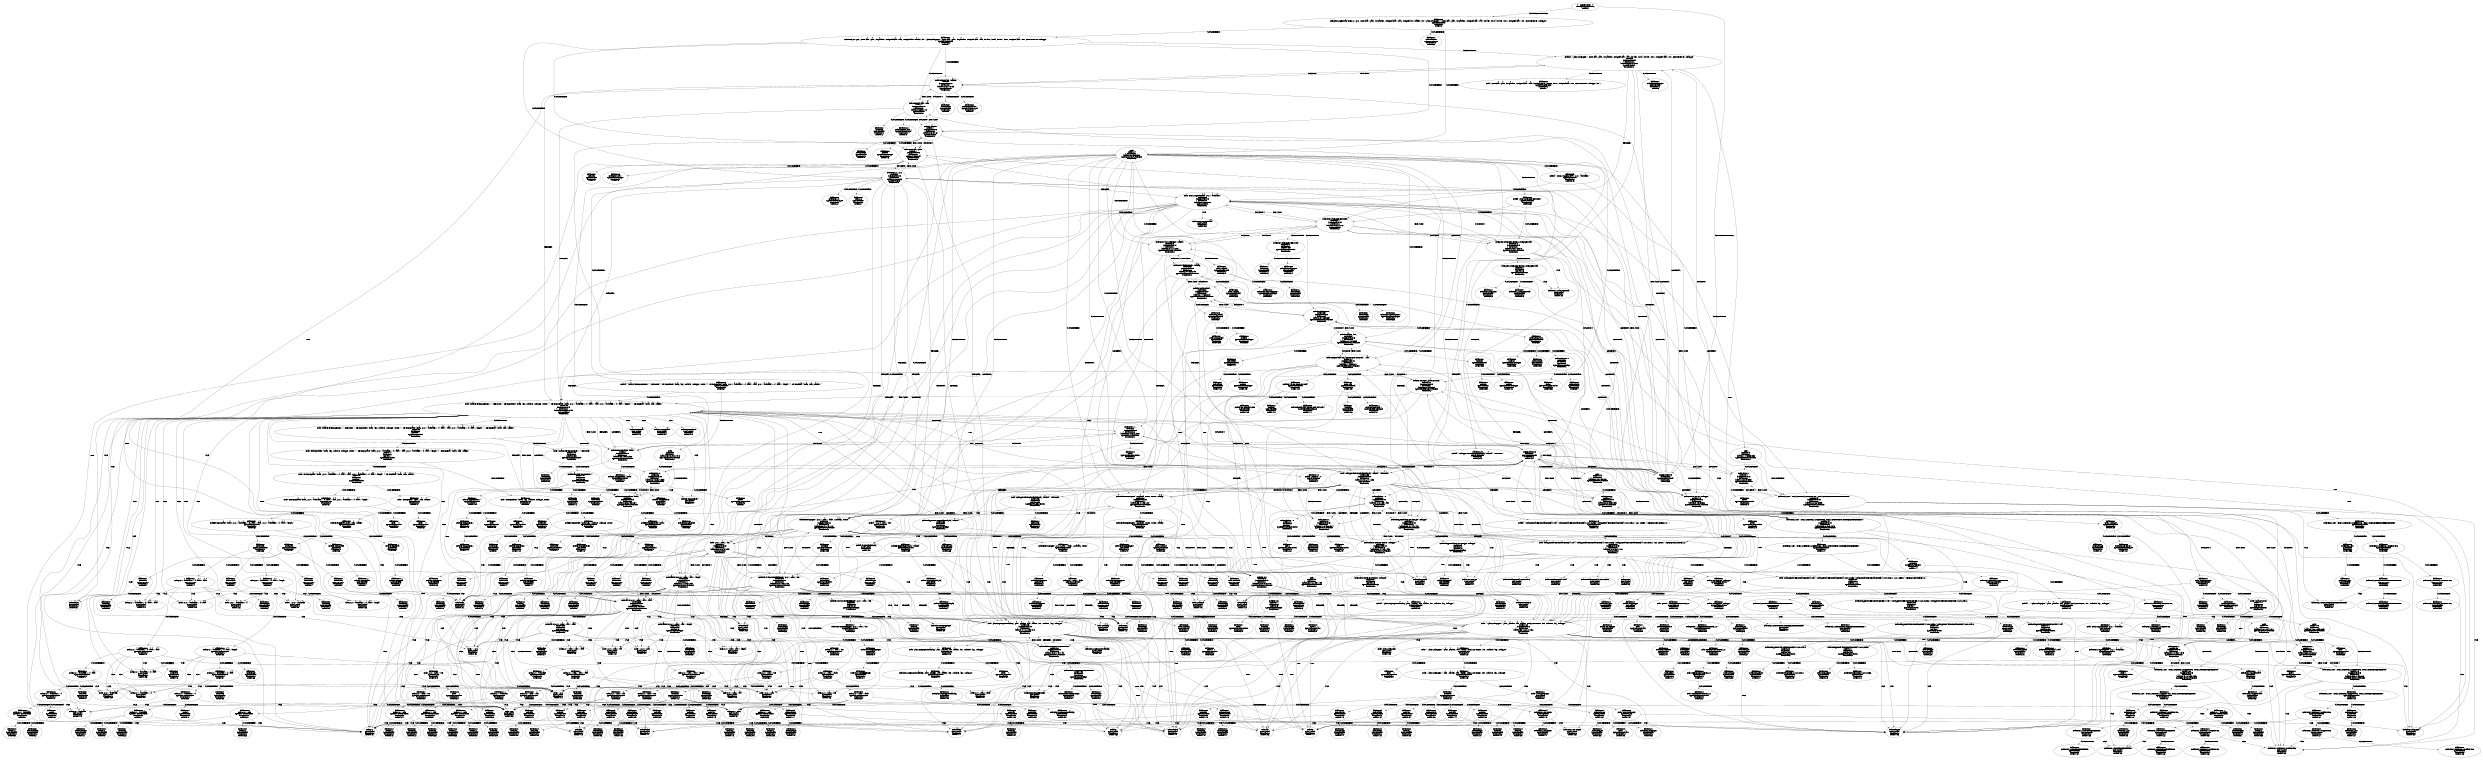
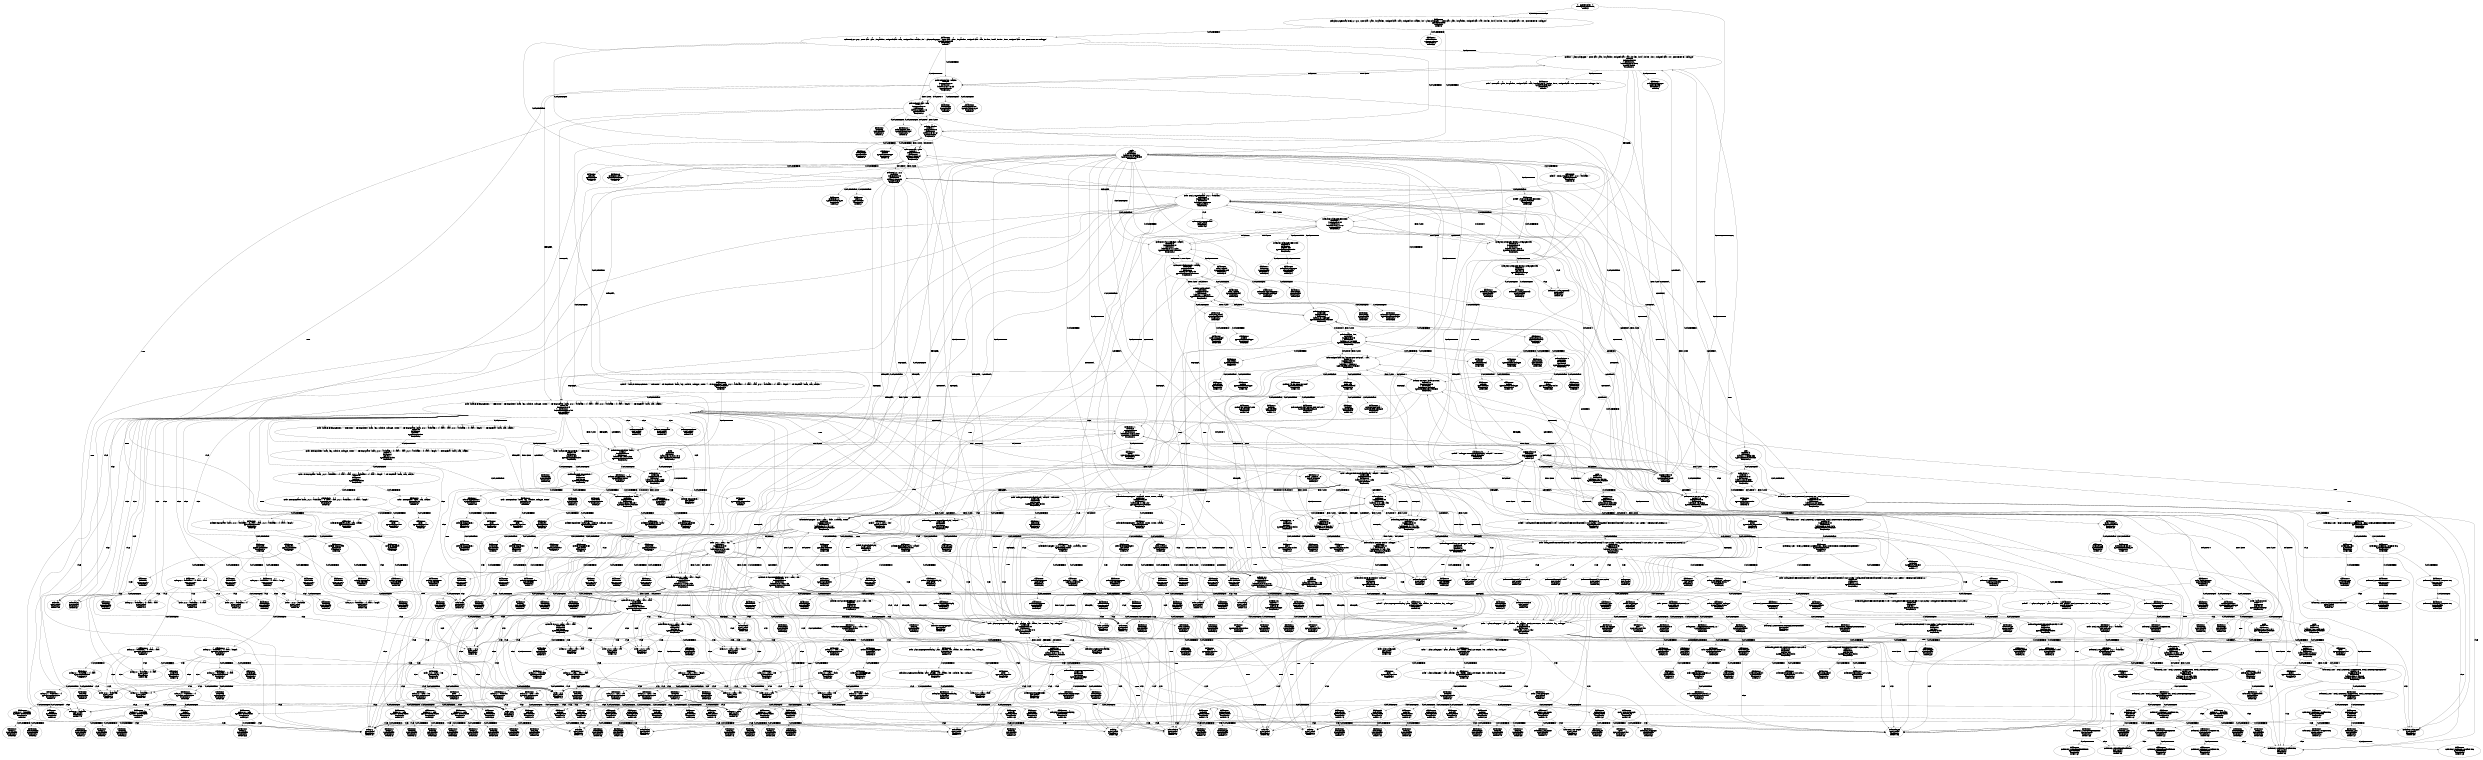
edge "childNum:2 code:NULL type:Argument functionId:2 nodeid:271" -> "code:& macoid type:Symbol functionId:2 nodeid:476": now "childNum:2 code:NULL type:Argument functionId:2 nodeid:271" -> "code:NULL type:Symbol functionId:2 nodeid:442"
edge "childNum:1 code:NULL type:Argument functionId:2 nodeid:273" -> "code:NULL type:Symbol functionId:2 nodeid:442": added, label "USE"
node "code:mac type:Symbol functionId:2 nodeid:455": added
